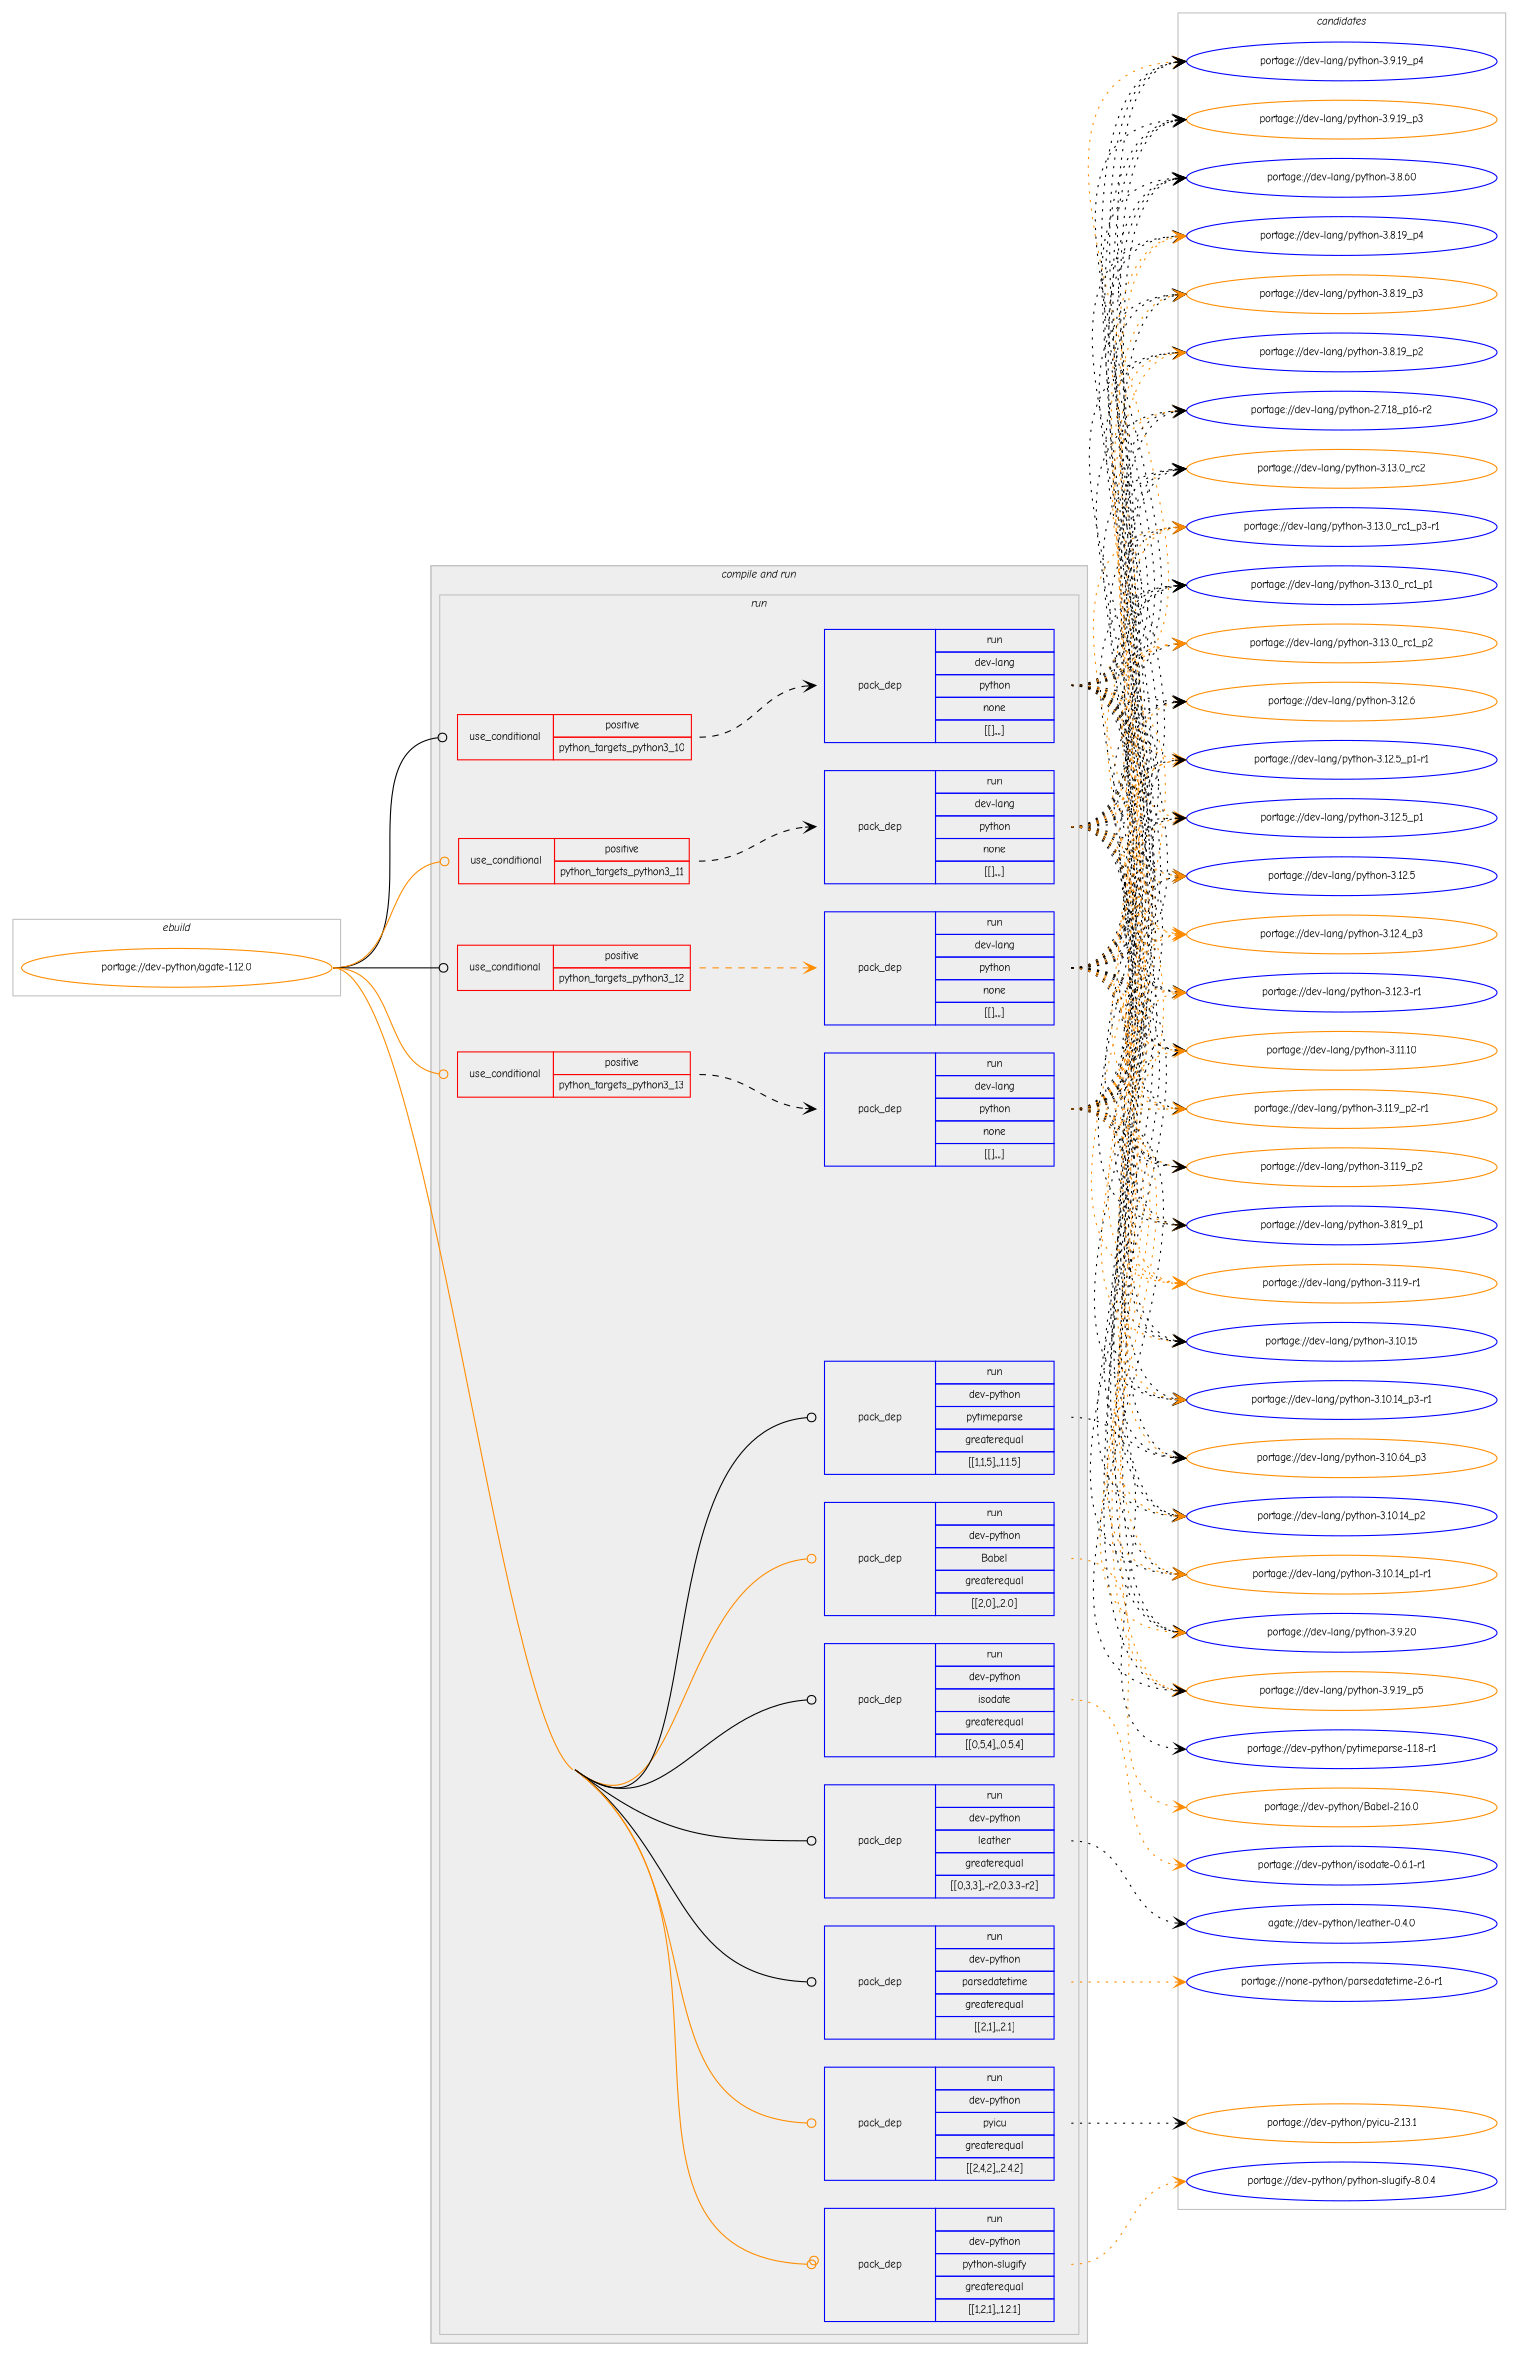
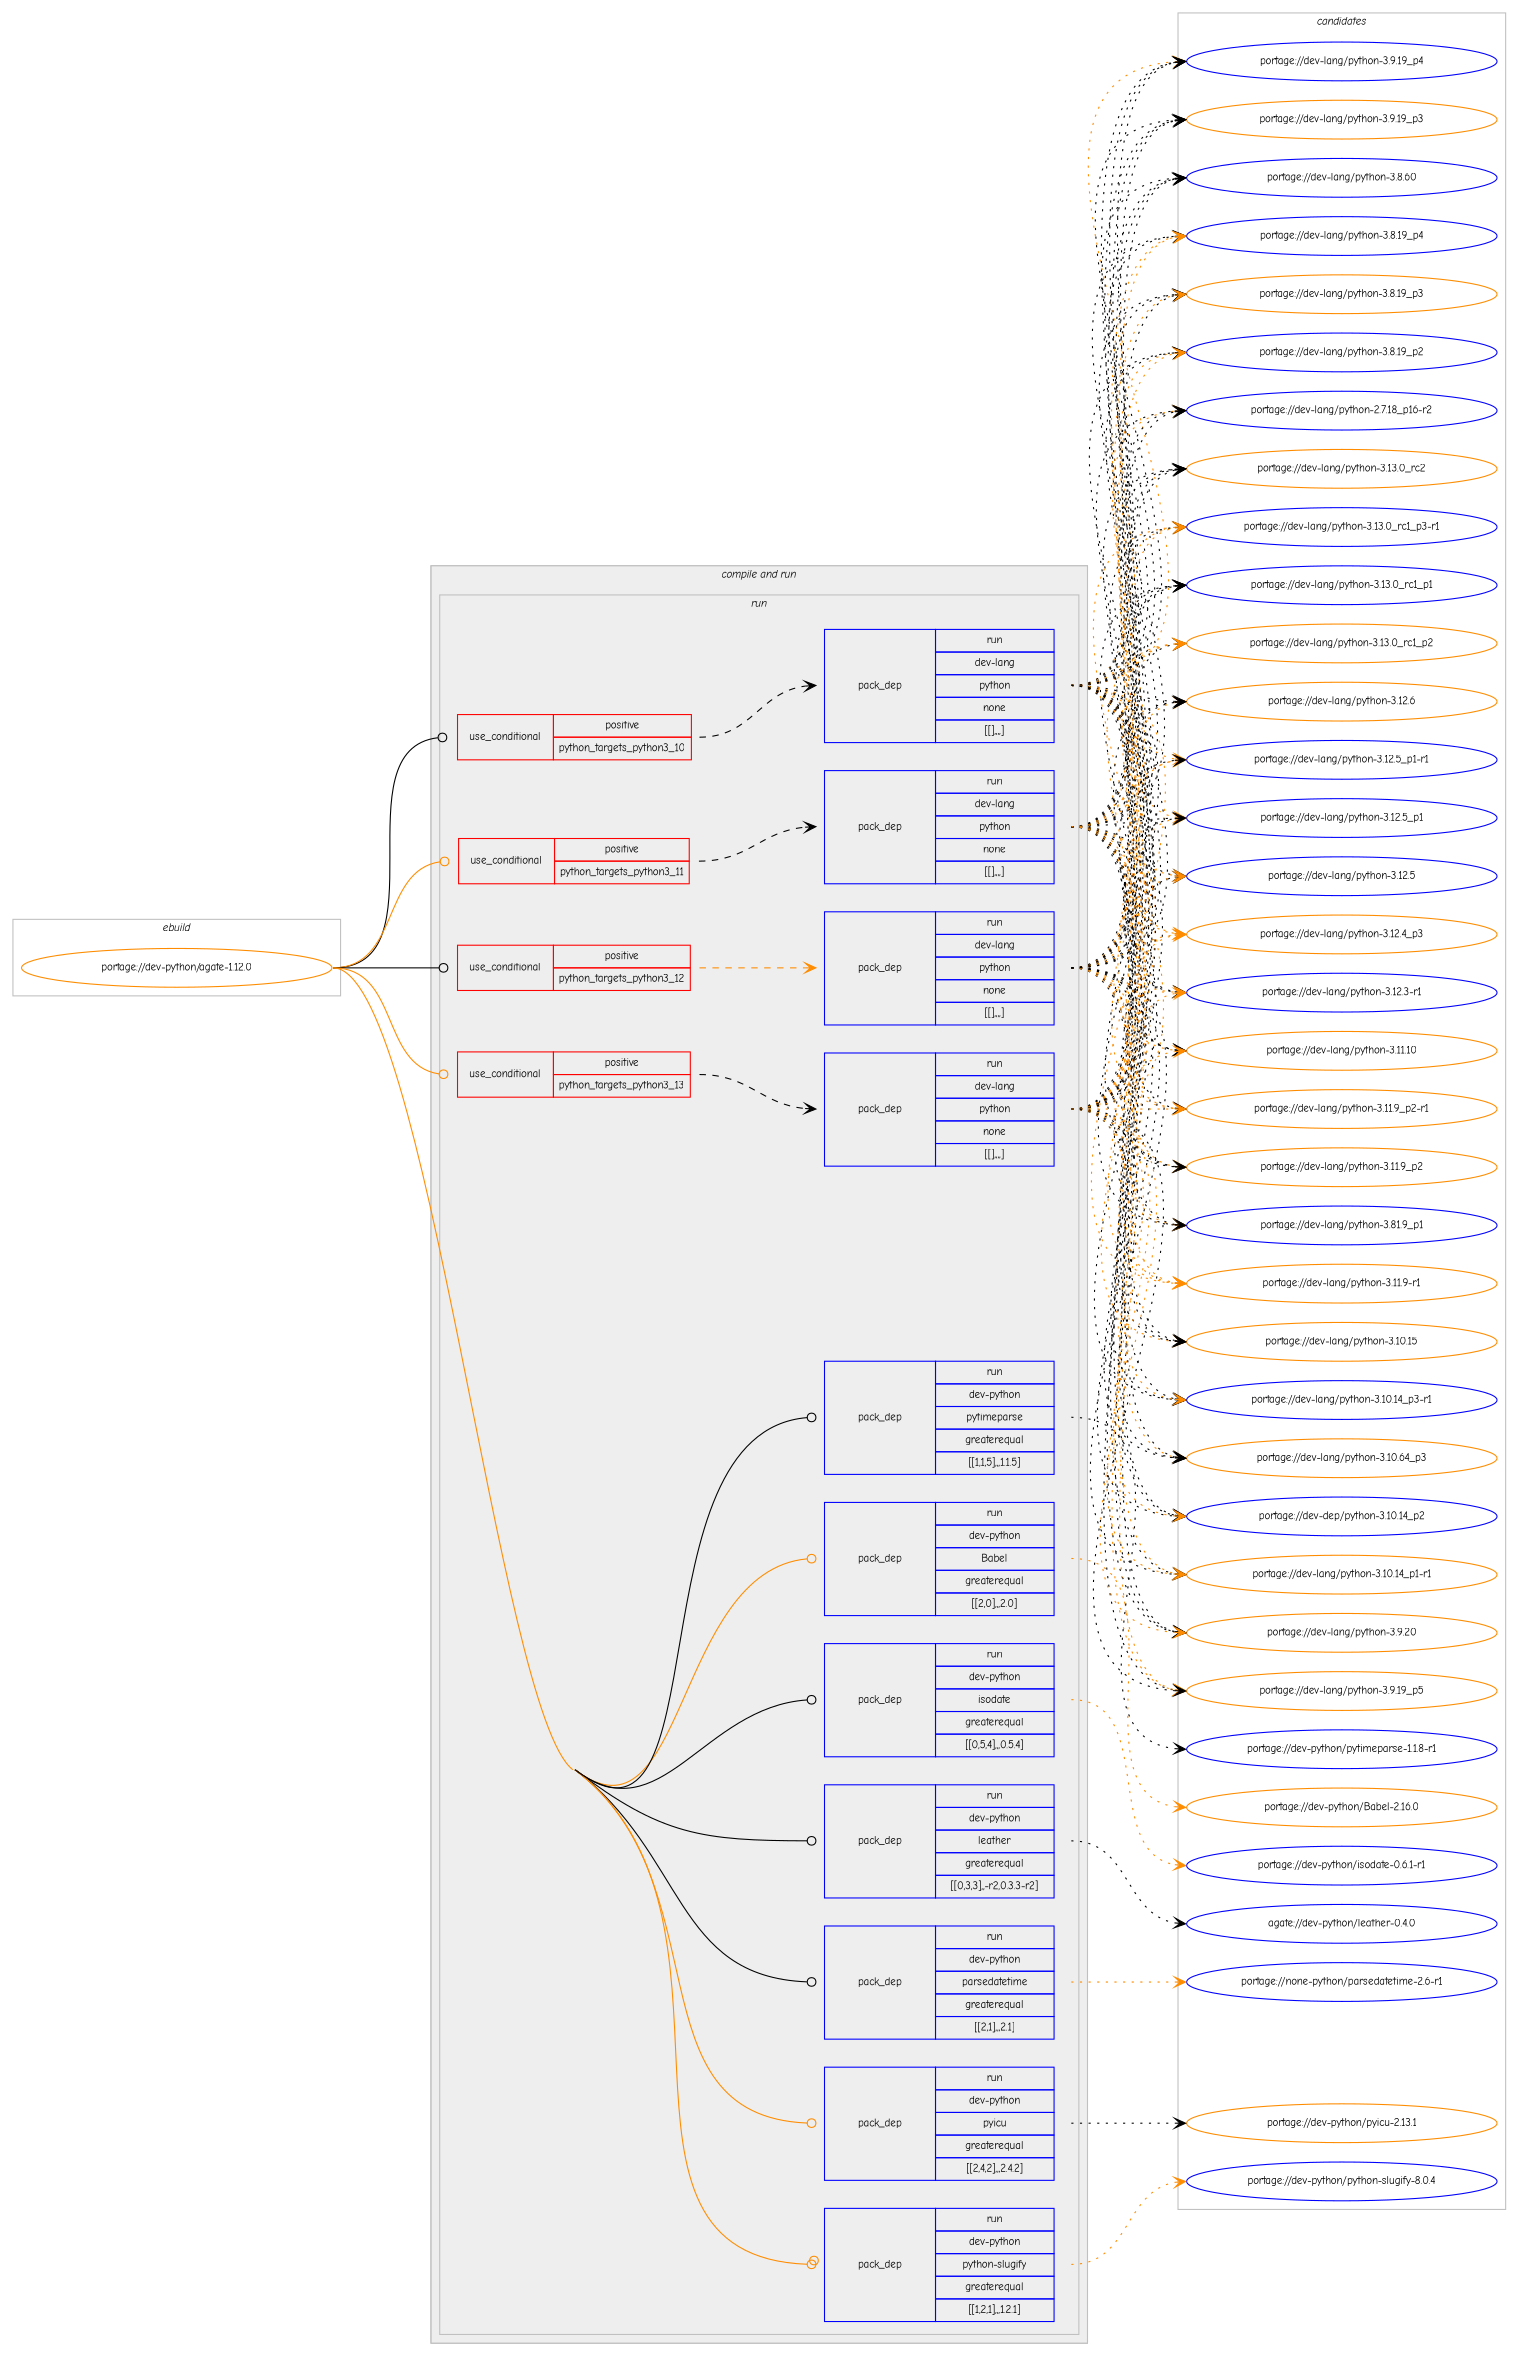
node "portage://dev-lang/python-3.10.15": color blue -> darkorange
node "portage://dev-lang/python-3.10.14_p2": label "portage://dev-lang/python-3.10.14_p2" -> "portage://dev-dep/python-3.10.14_p2"
node "portage://dev-lang/python-3.9.20": color blue -> darkorange
